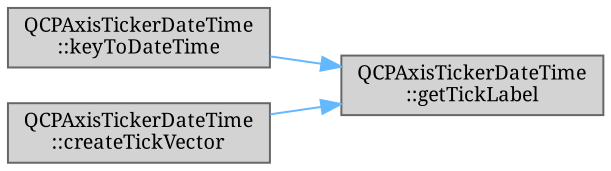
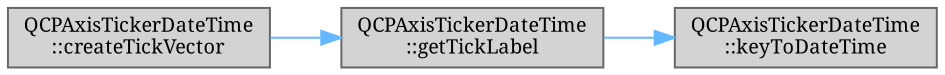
edge "QCPAxisTickerDateTime ::keyToDateTime" -> "QCPAxisTickerDateTime ::getTickLabel": reversed
